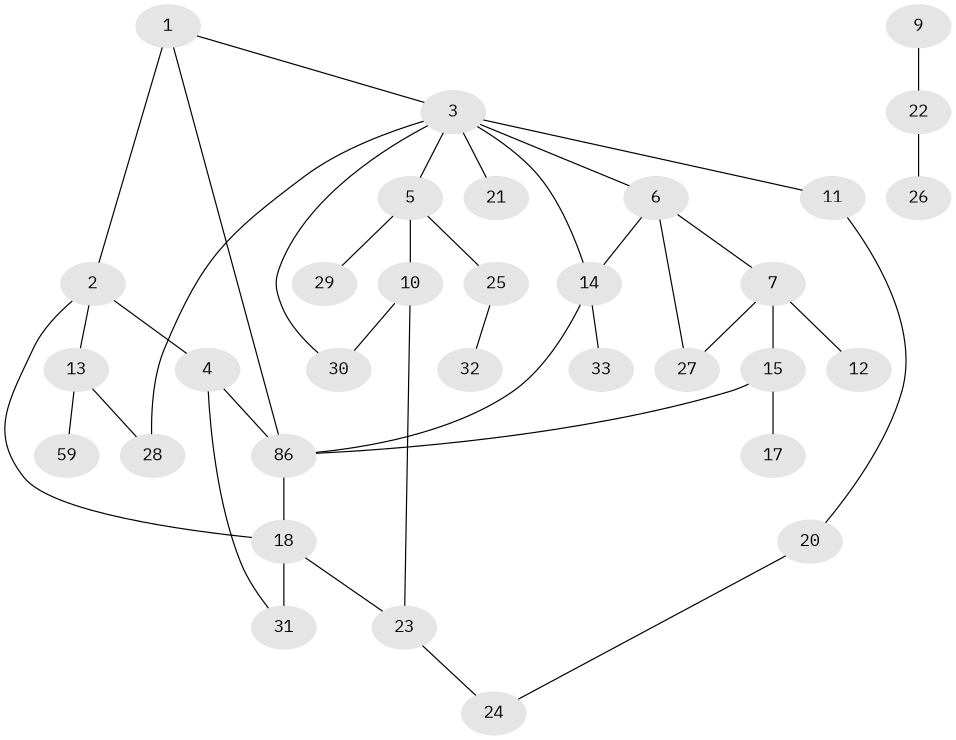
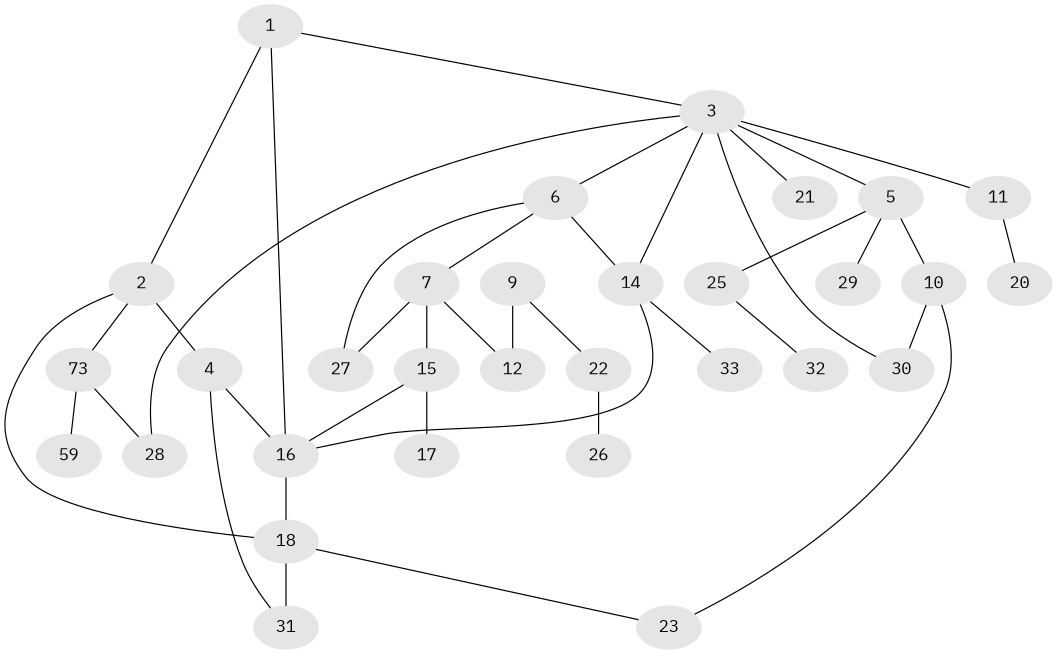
edge "9" -- "12": added
node "13": label "13" -> "73"
node "86": label "86" -> "16"
node "24": removed
